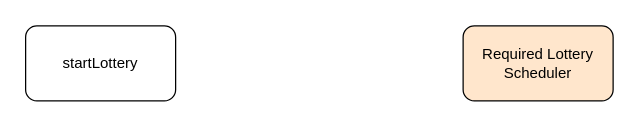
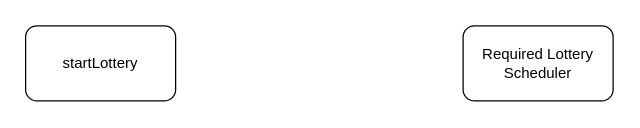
node "Required Lottery Scheduler": fillcolor #ffe6cc -> #ffffff
